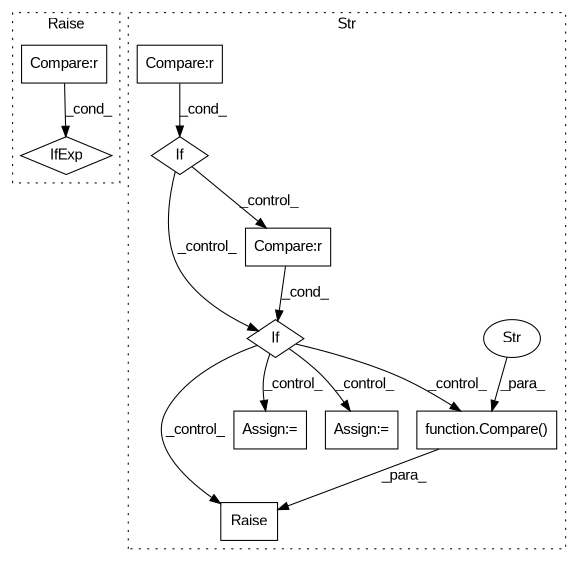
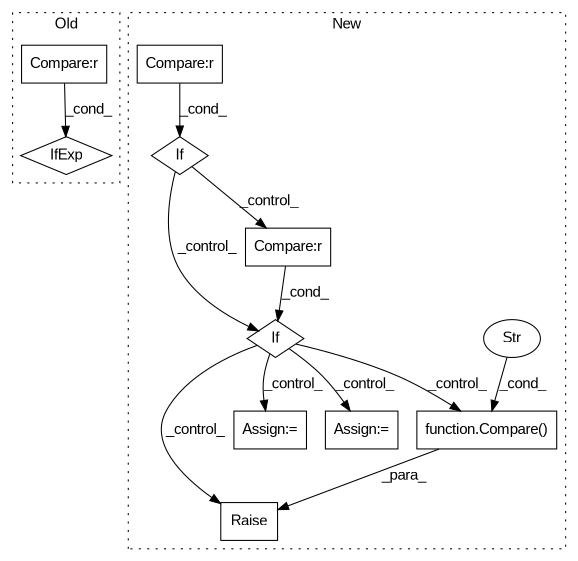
cluster "Raise": label "Raise" -> "Old"
cluster "Str": label "Str" -> "New"
edge "Str" -> "function.Compare()": label "_para_" -> "_cond_"
